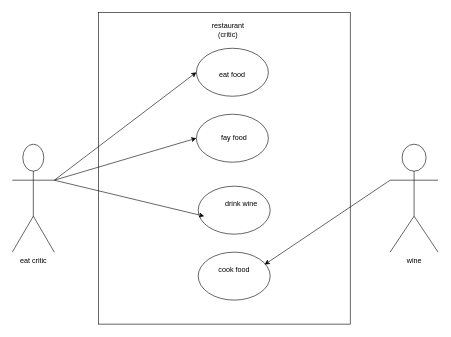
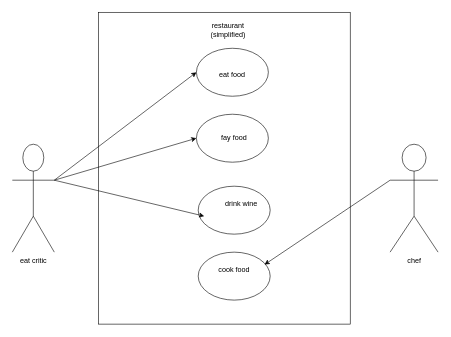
node "restaurant (critic)": label "restaurant (critic)" -> "restaurant (simplified)"
node "wine": label "wine" -> "chef"
